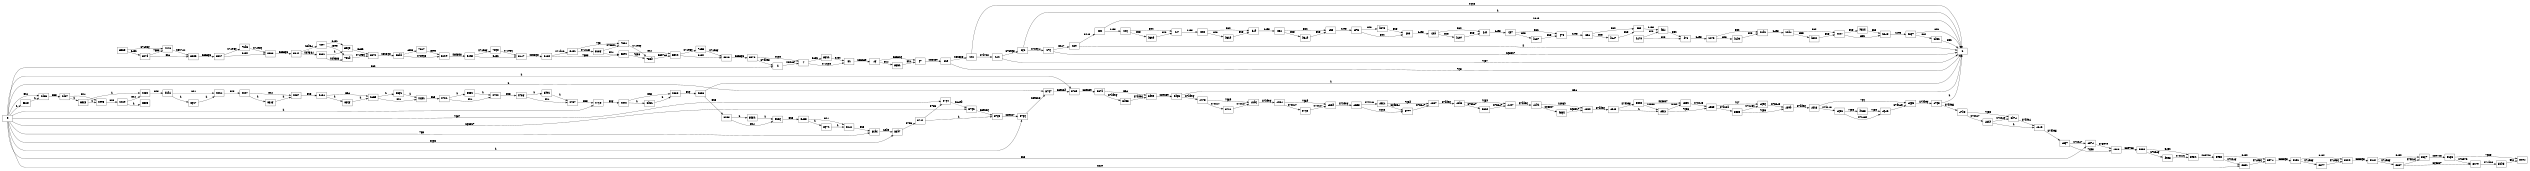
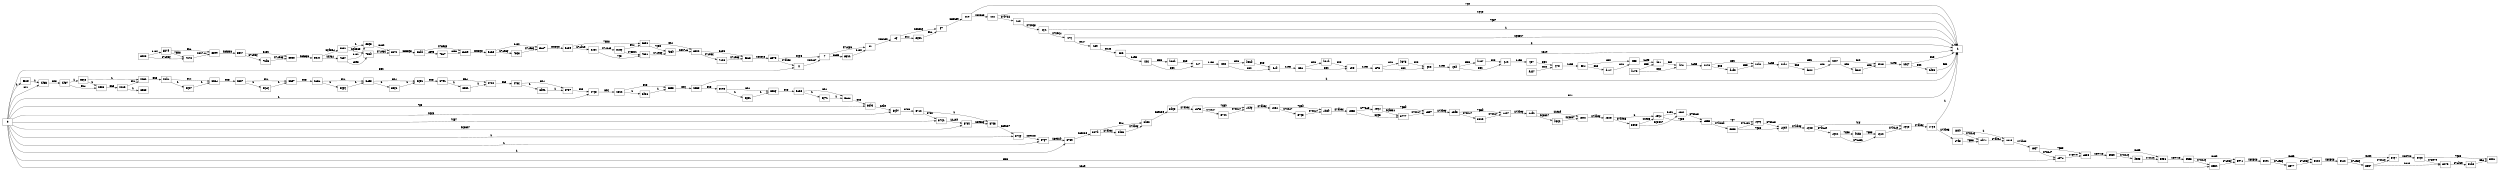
edge "657" -> "9427": removed, label "823"
edge "4795" -> "4819": removed, label "272247"
edge "5887" -> "5170": label "268817" -> "1840"
